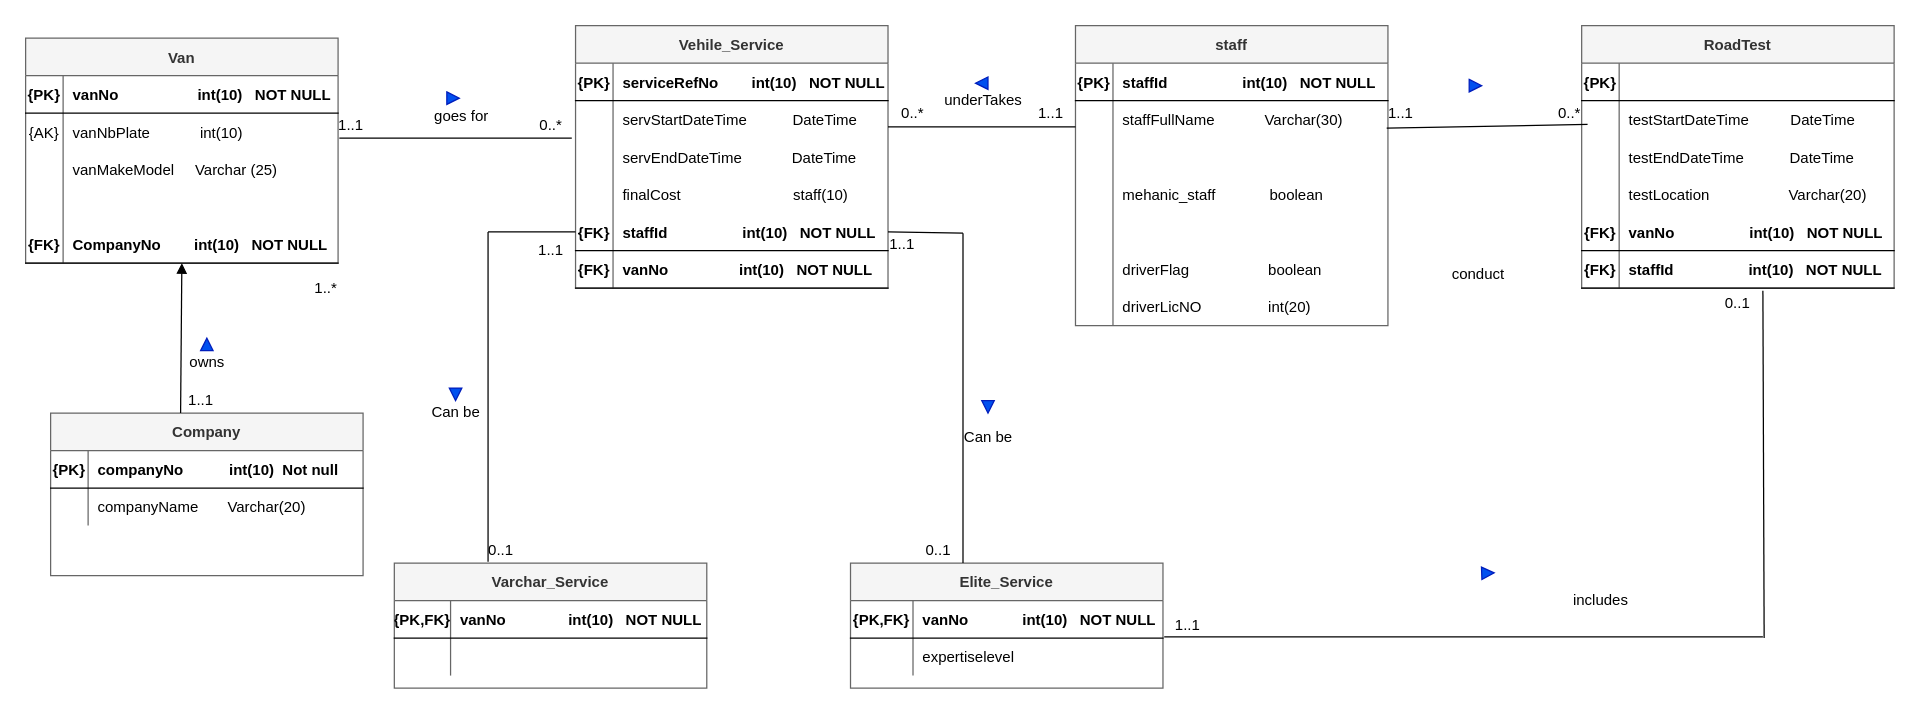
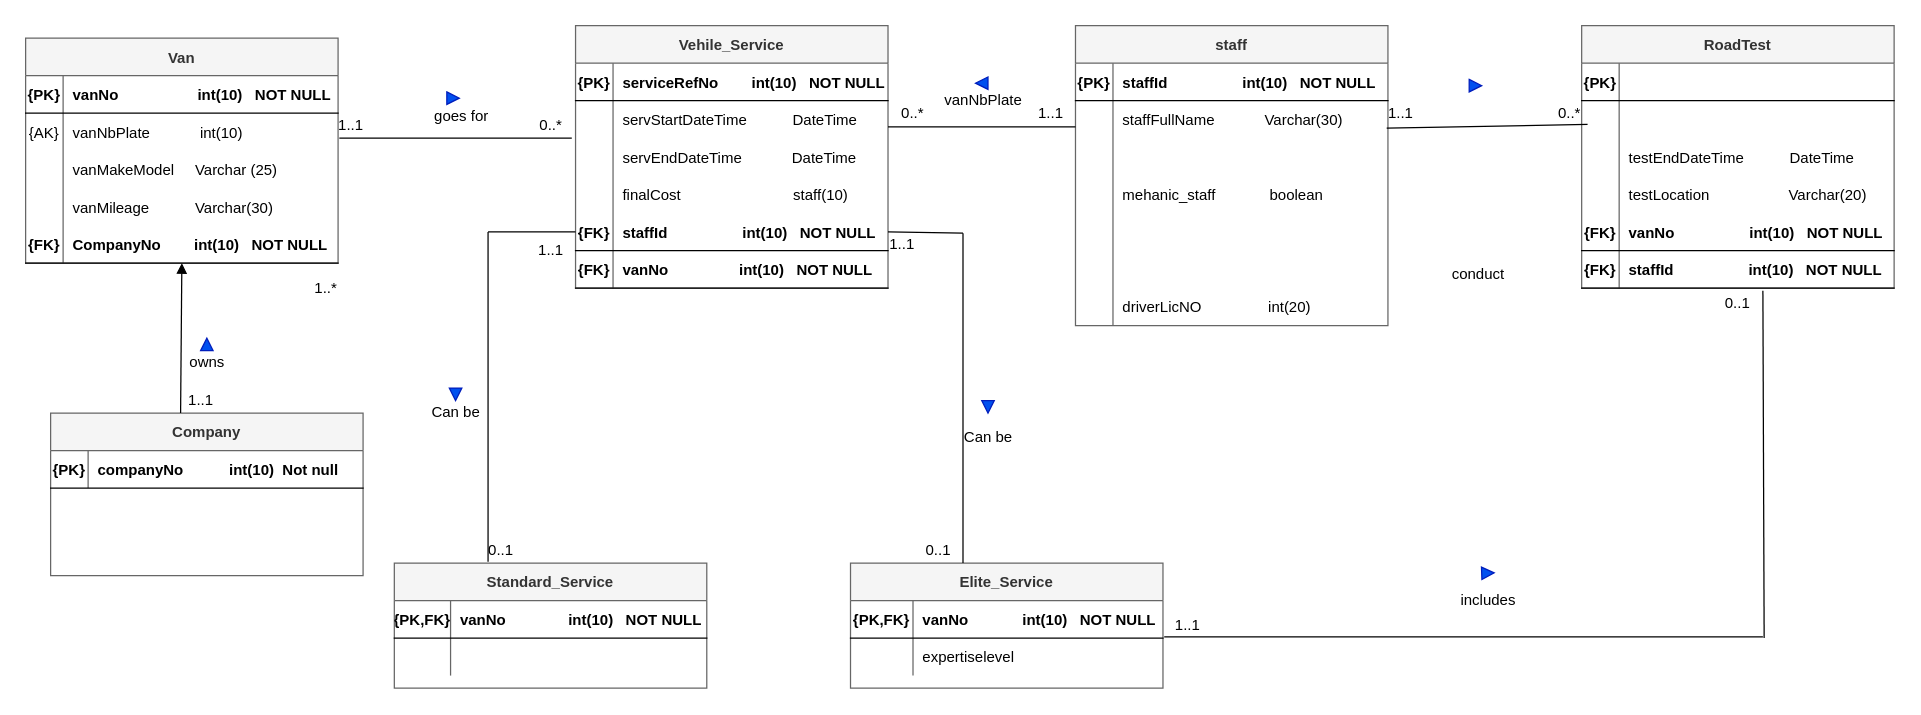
node "underTakes": label "underTakes" -> "vanNbPlate"
node "testStartDateTime DateTime": removed
node "vanMileage Varchar(30)": added
node "driverFlag boolean": removed
node "companyName Varchar(20)": removed
node "Varchar_Service": label "Varchar_Service" -> "Standard_Service"
node "includes": moved (1601, 601) -> (1488, 601)
